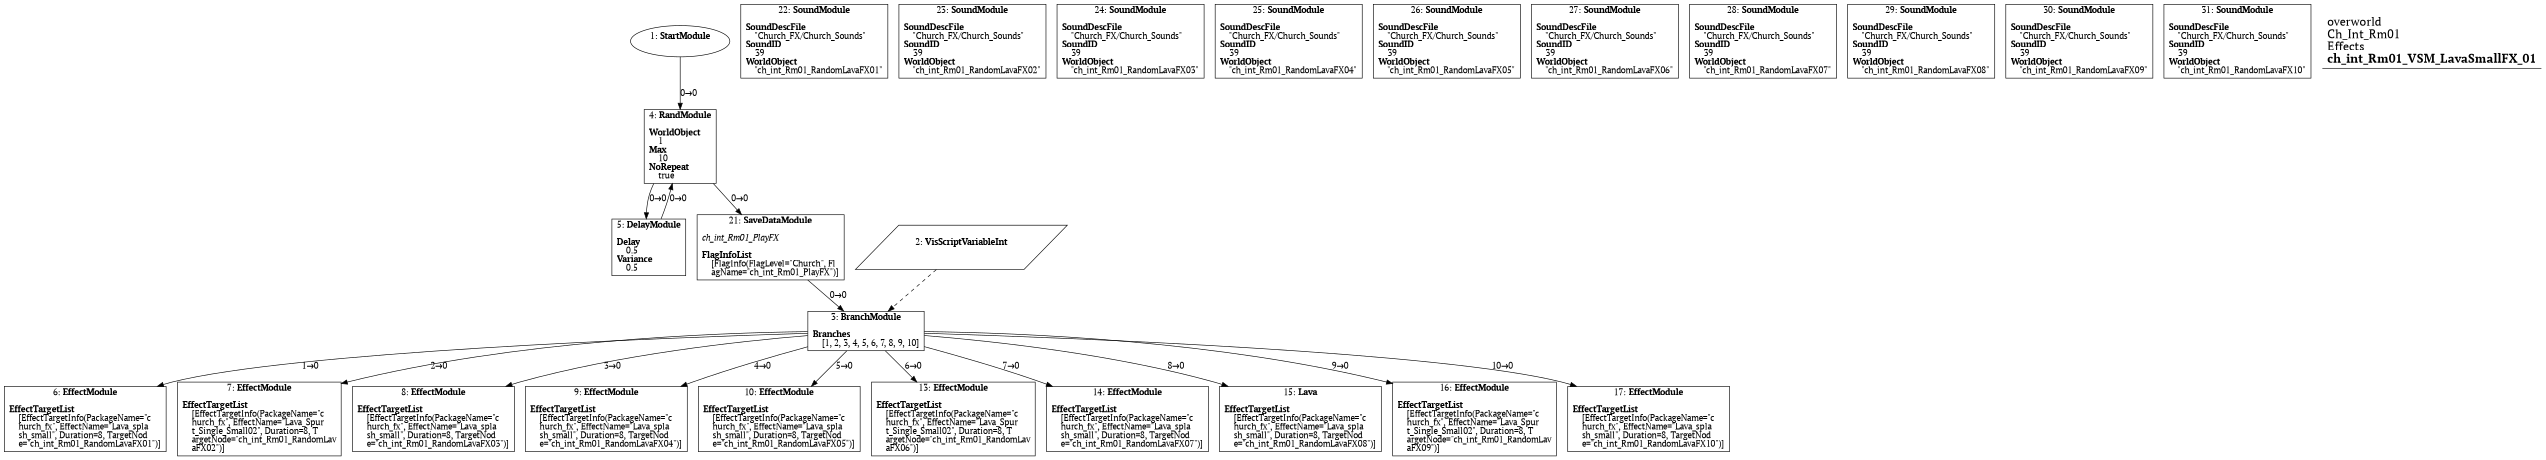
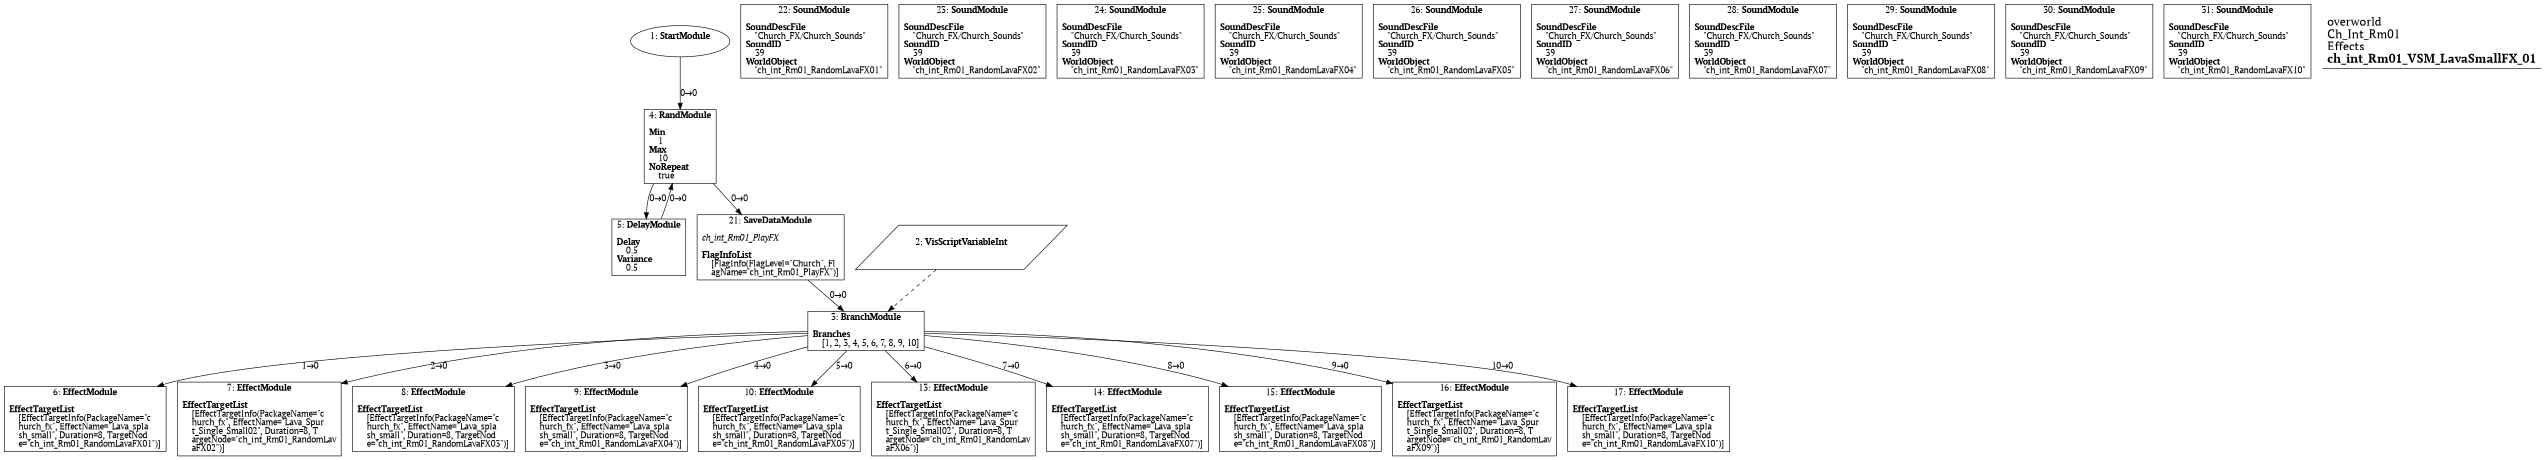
node "4:": text "WorldObject" -> "Min"
node "15:": text "Lava" -> "EffectModule"
